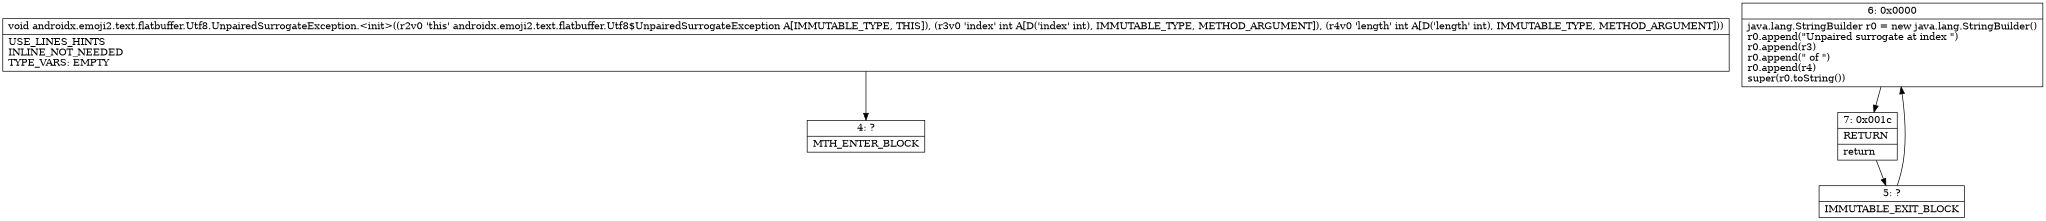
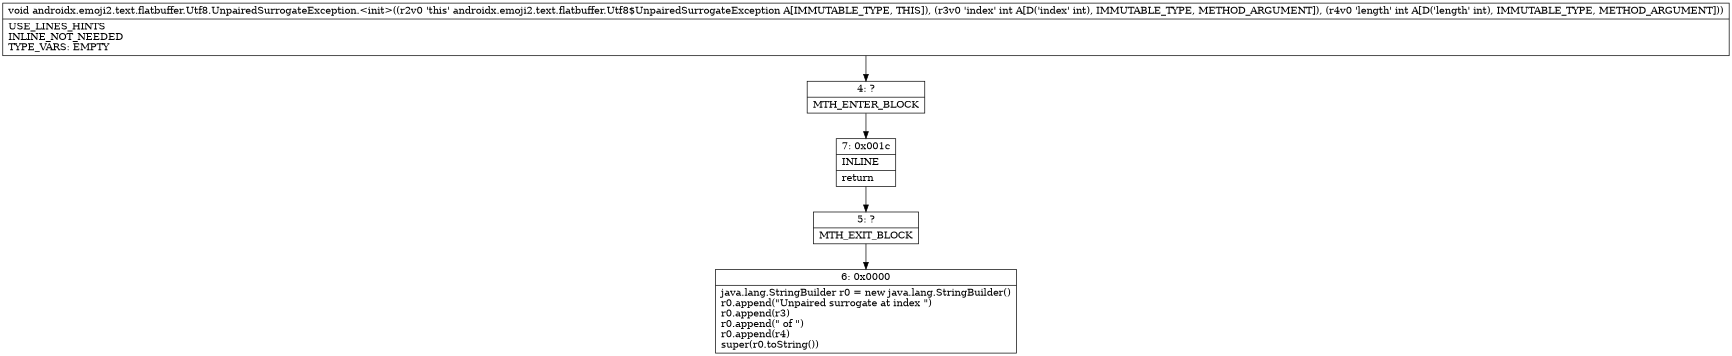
edge "6: 0x0000" -> "7: 0x001c": now "4: ?" -> "7: 0x001c"
node "7: 0x001c": text "RETURN" -> "INLINE"
node "5: ?": text "IMMUTABLE_EXIT_BLOCK" -> "MTH_EXIT_BLOCK"
